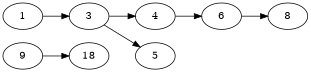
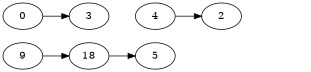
node "1": label "1" -> "0"
edge "3" -> "4": removed
node "6": label "6" -> "2"
node "8": removed
edge "3" -> "5": now "18" -> "5"
